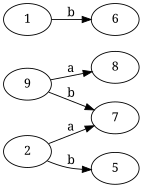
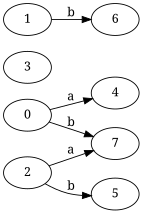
node "3": added
node "8": label "8" -> "4"
node "9": label "9" -> "0"
